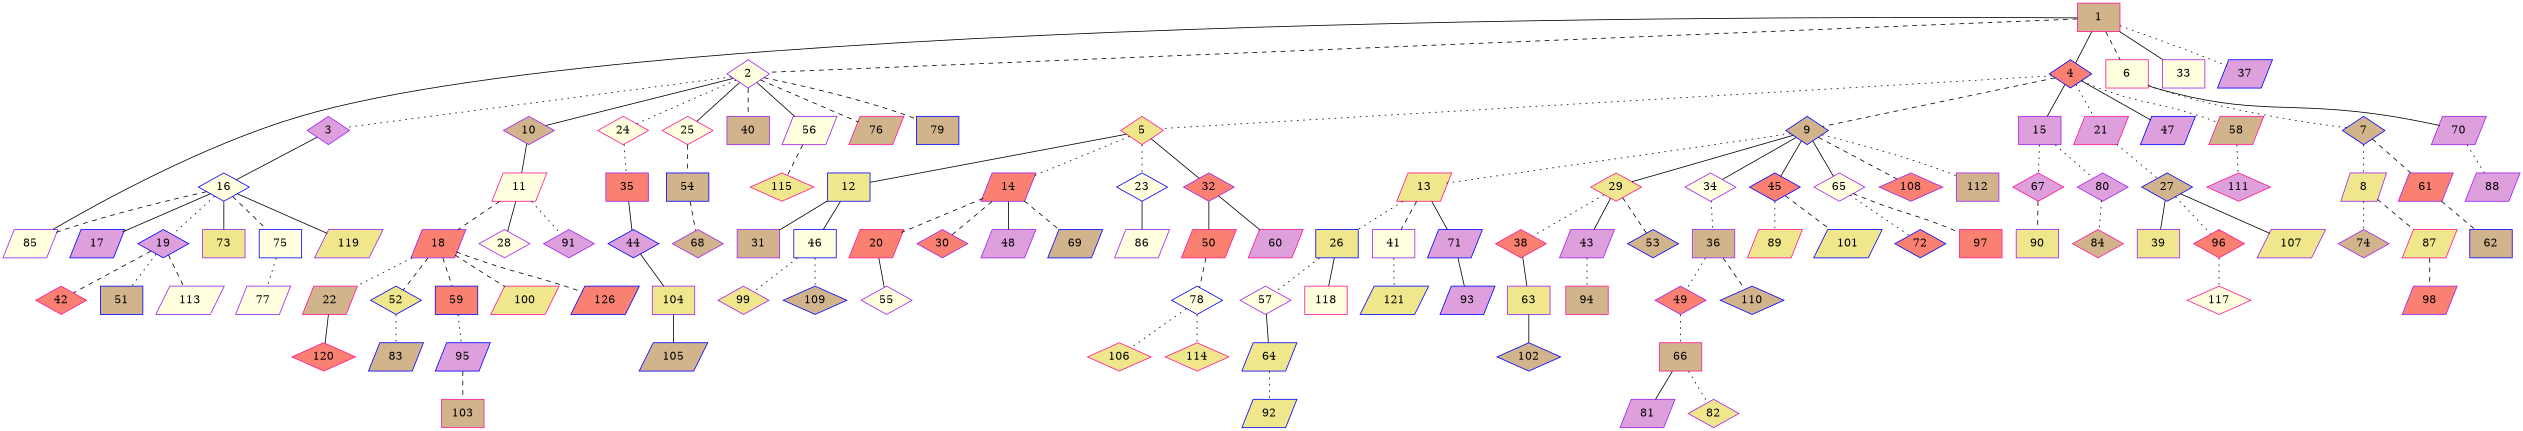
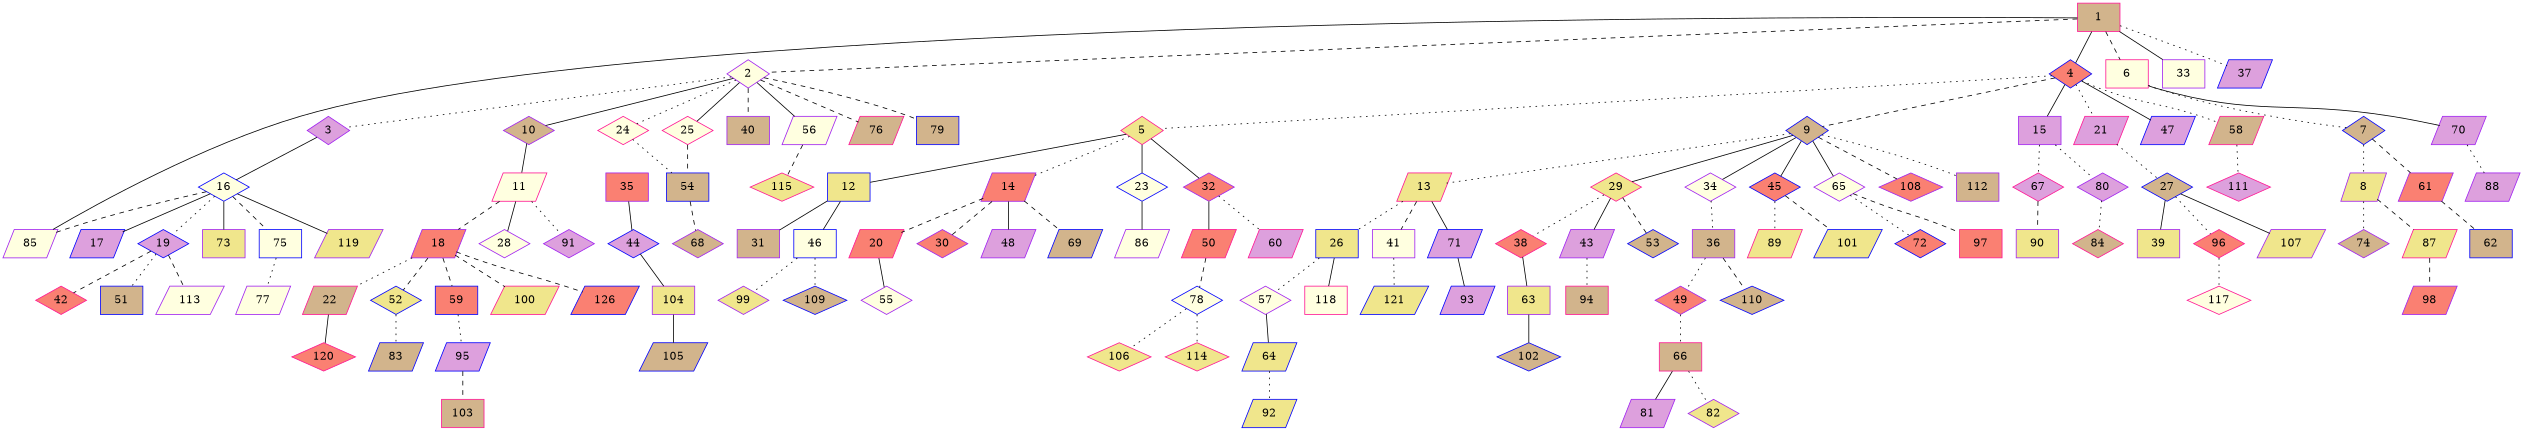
edge "24" -- "35": now "24" -- "54"
edge "5" -- "23": style dotted -> solid
edge "32" -- "60": style solid -> dotted
